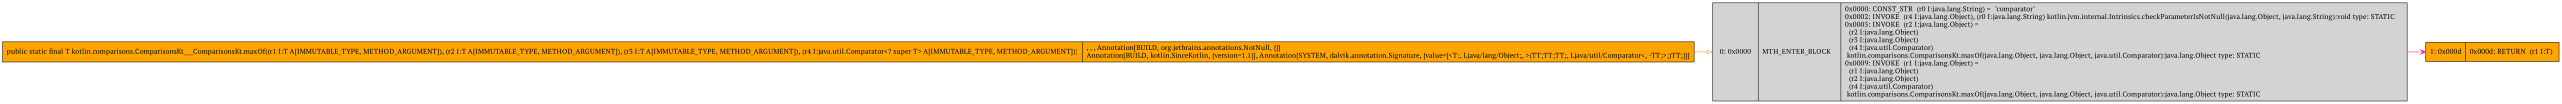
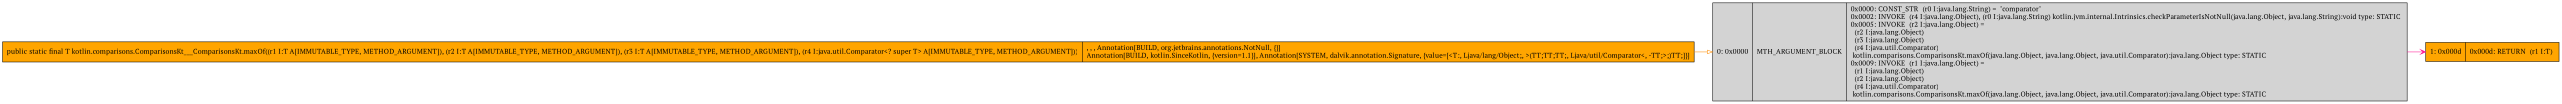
node "0: 0x0000": text "MTH_ENTER_BLOCK" -> "MTH_ARGUMENT_BLOCK"
